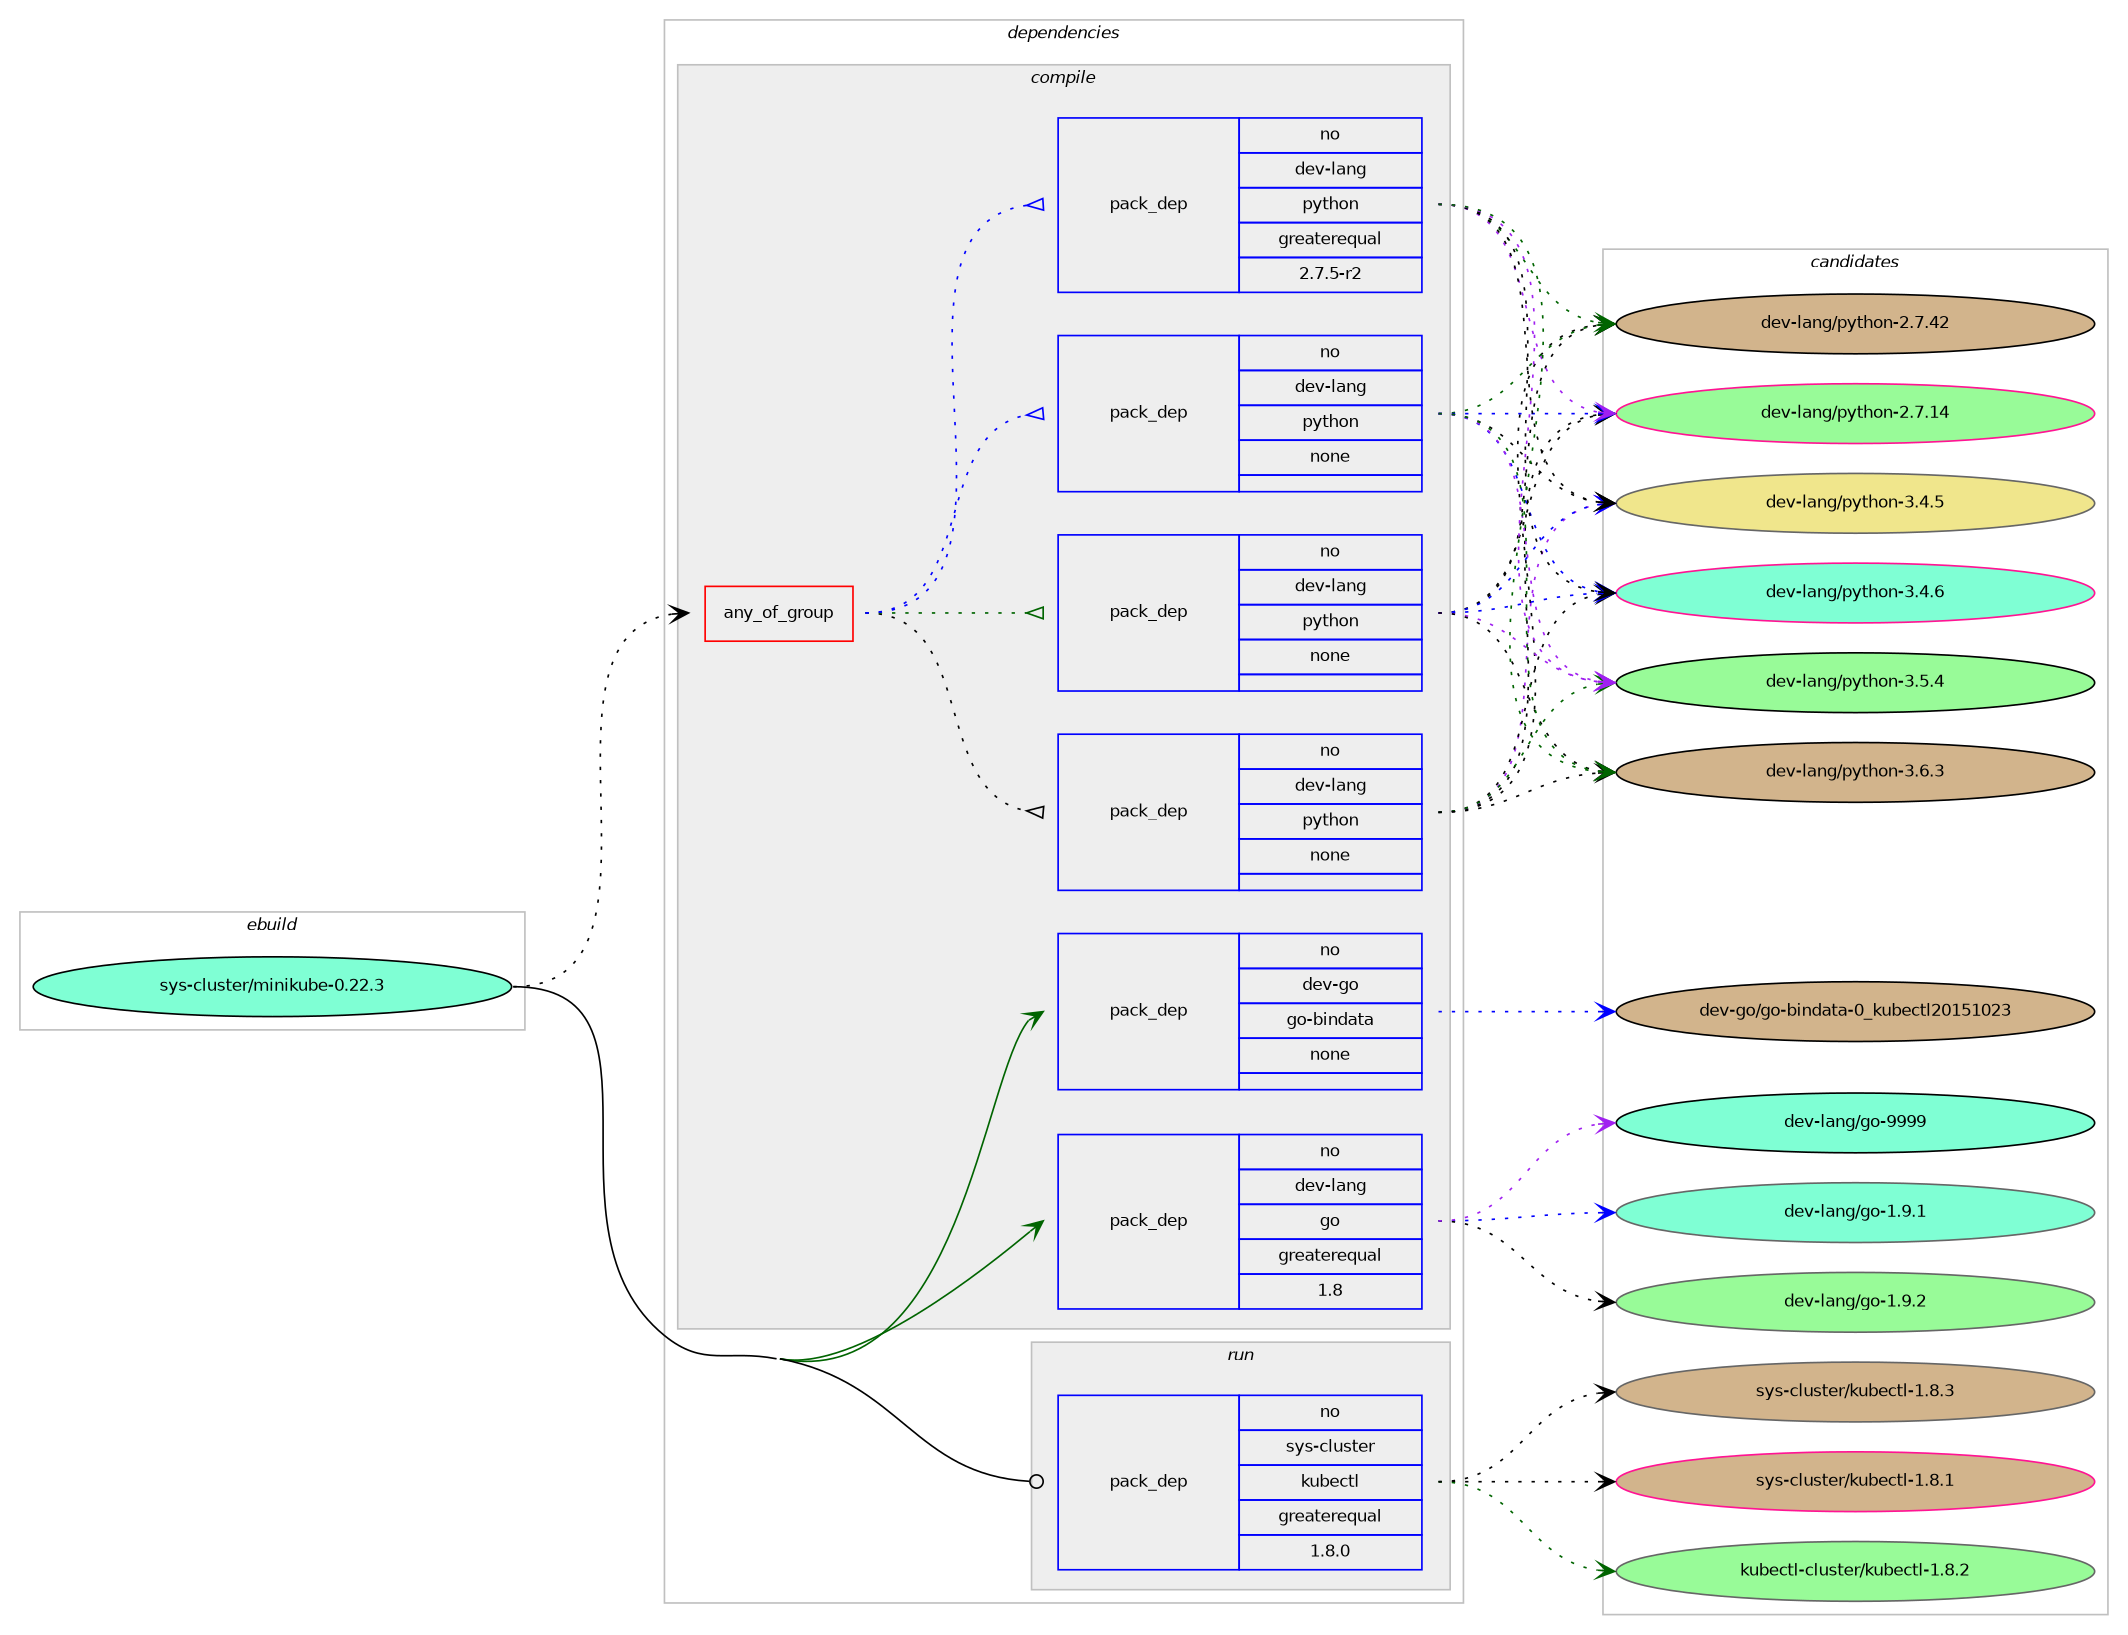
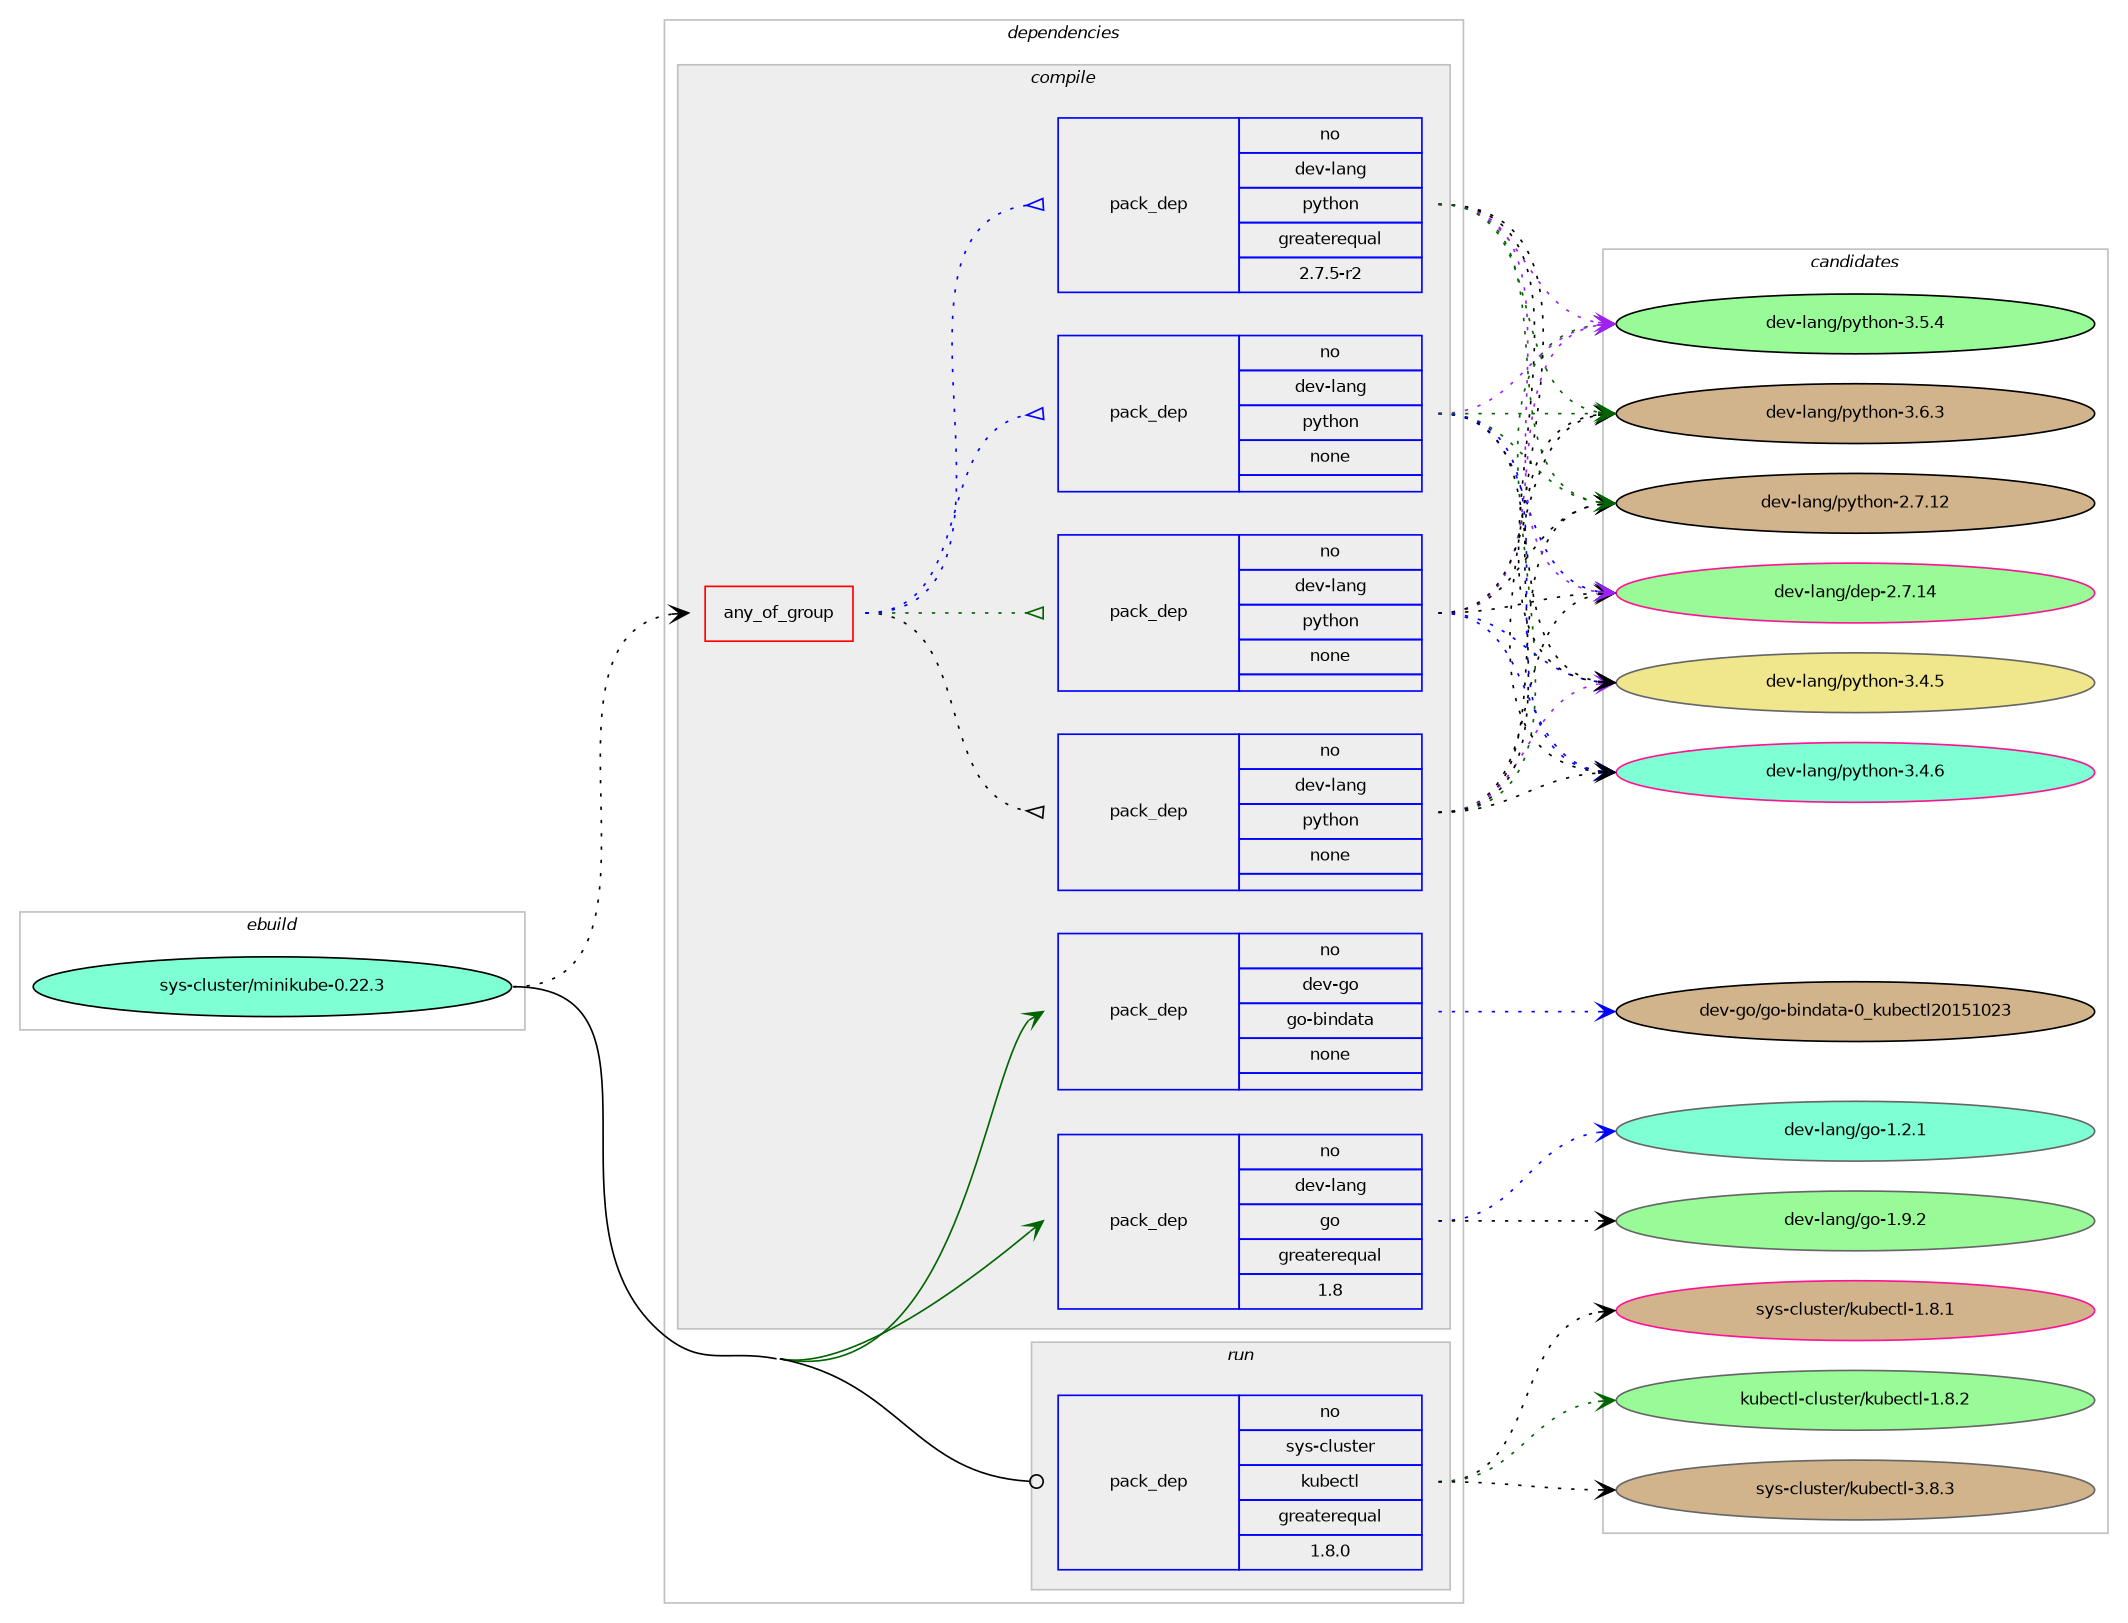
node "dev-lang/python-2.7.42": label "dev-lang/python-2.7.42" -> "dev-lang/python-2.7.12"
node "dev-lang/python-2.7.14": label "dev-lang/python-2.7.14" -> "dev-lang/dep-2.7.14"
node "dev-lang/go-9999": removed
node "dev-lang/go-1.9.1": label "dev-lang/go-1.9.1" -> "dev-lang/go-1.2.1"
node "sys-cluster/kubectl-1.8.3": label "sys-cluster/kubectl-1.8.3" -> "sys-cluster/kubectl-3.8.3"
